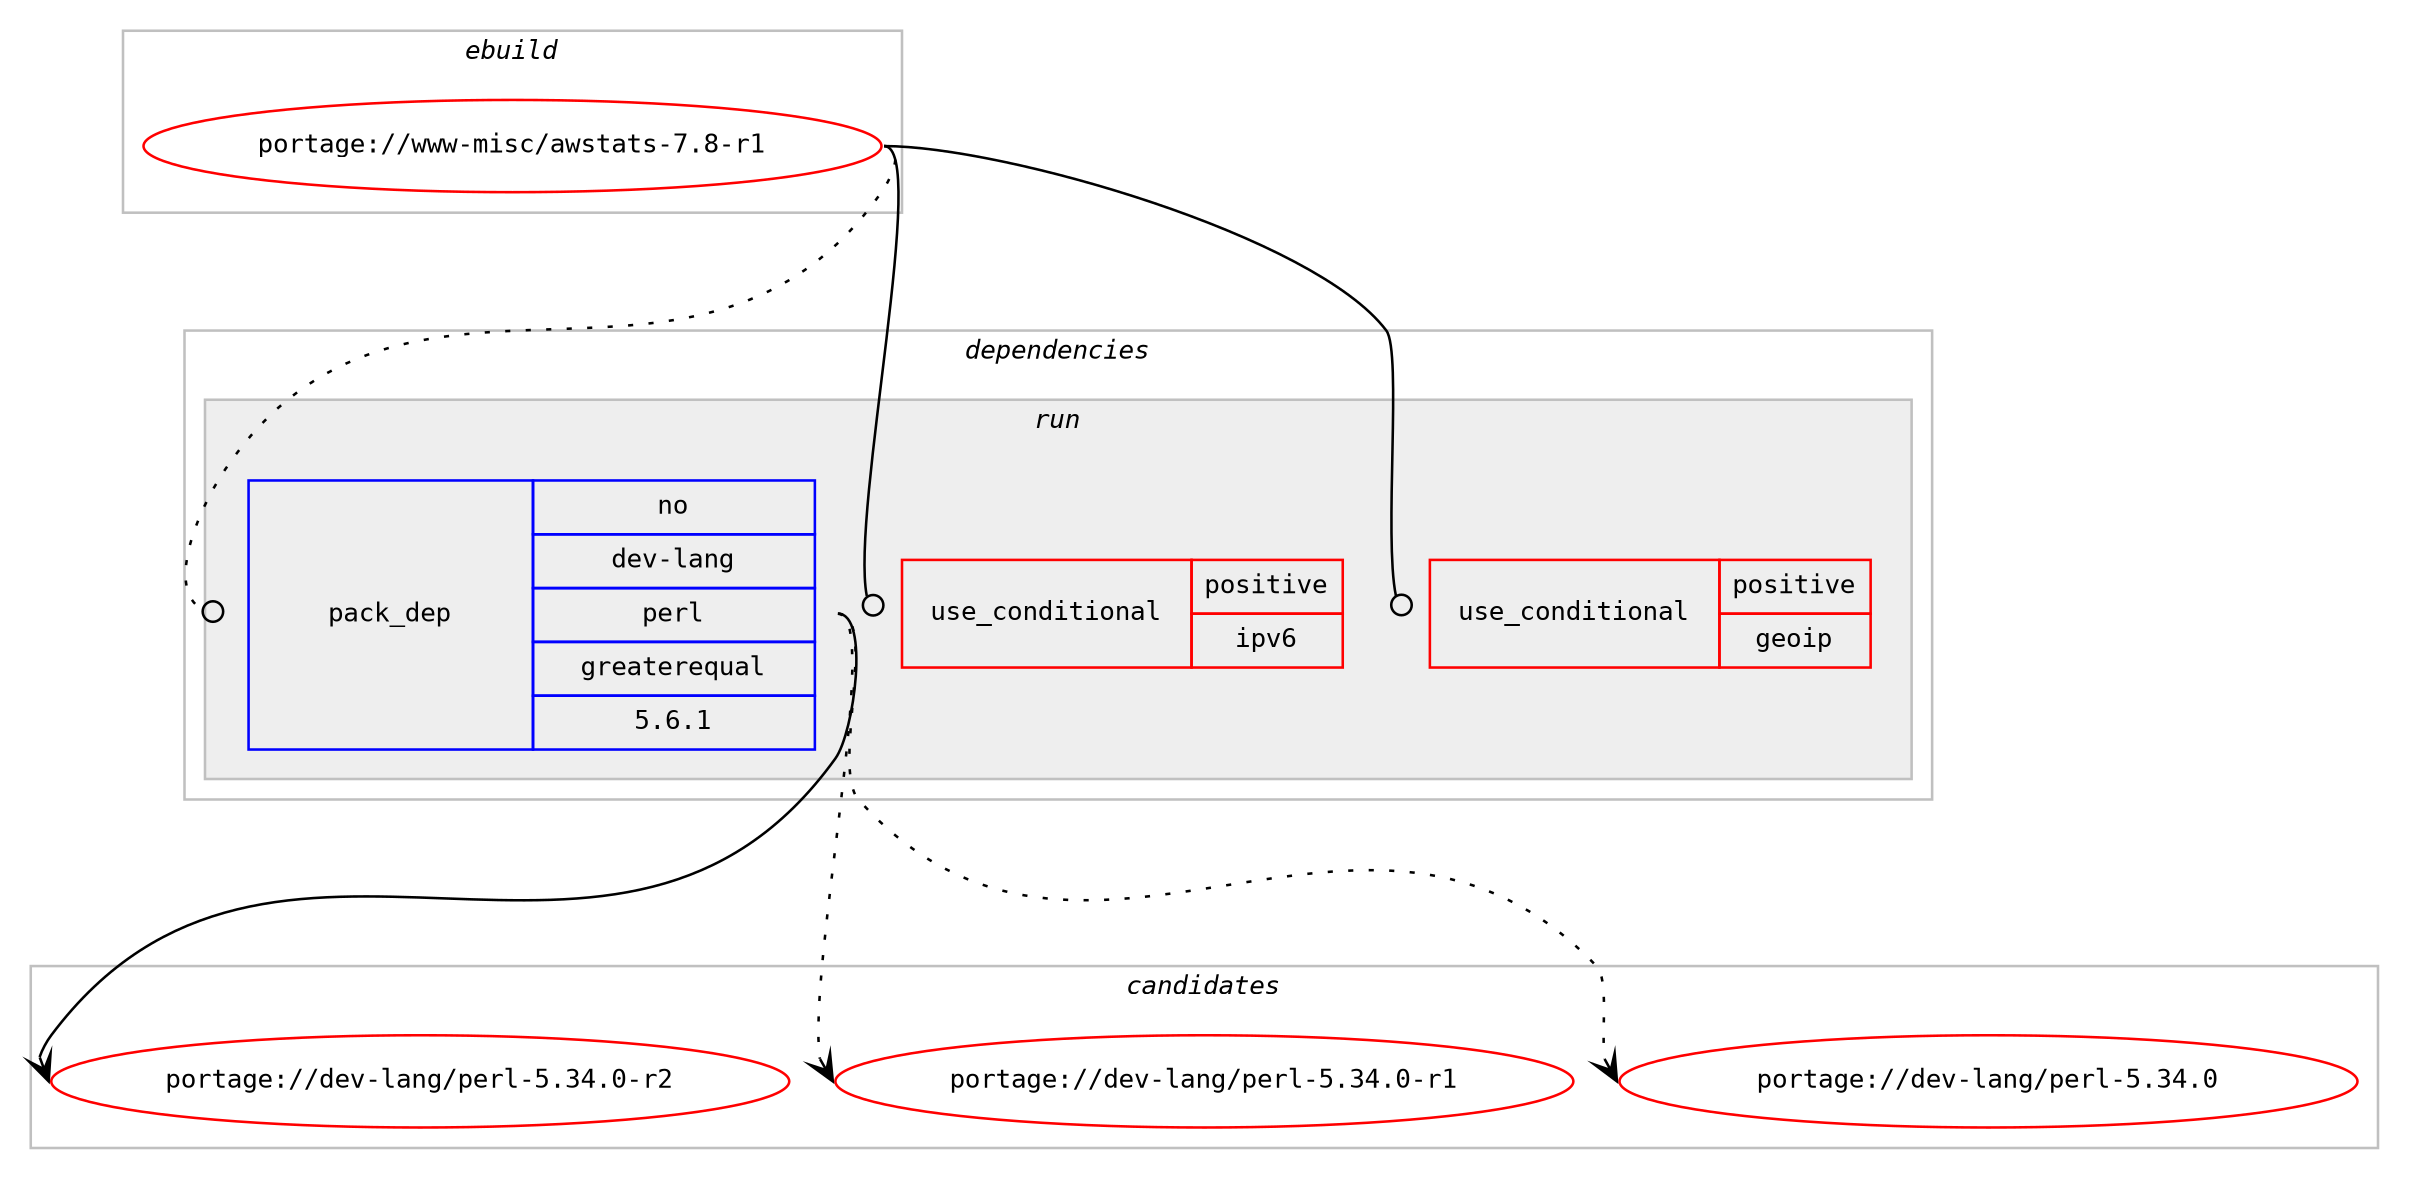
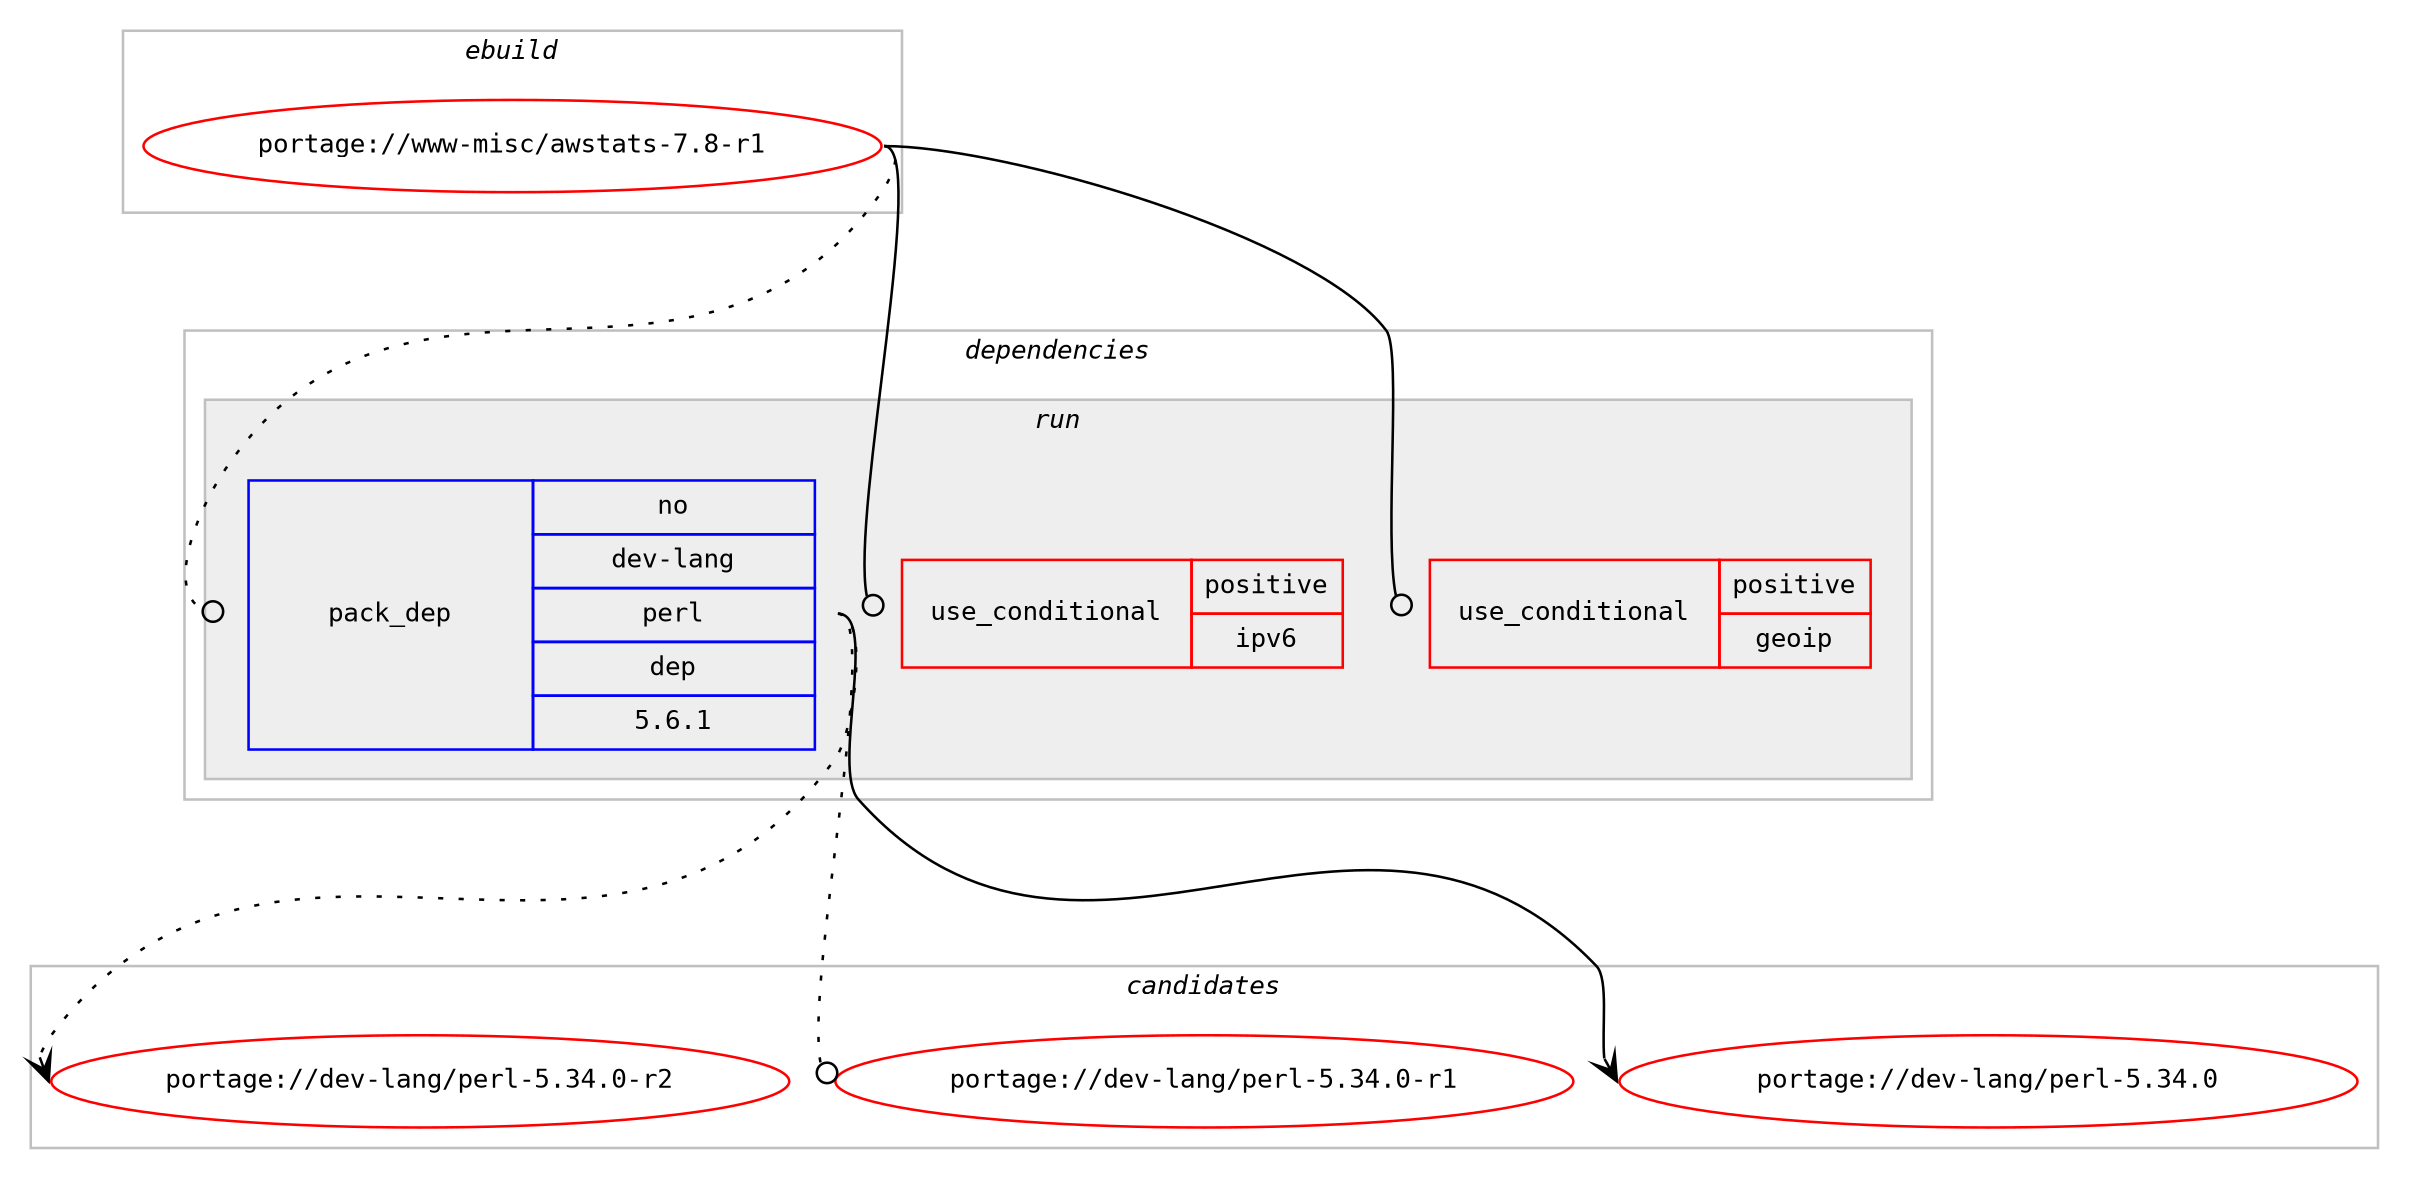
node "pack_dep": text "greaterequal" -> "dep"
edge "pack_dep" -> "portage://dev-lang/perl-5.34.0-r1": arrowhead vee -> odot
edge "pack_dep" -> "portage://dev-lang/perl-5.34.0": style dotted -> solid
edge "pack_dep" -> "portage://dev-lang/perl-5.34.0-r2": style solid -> dotted
